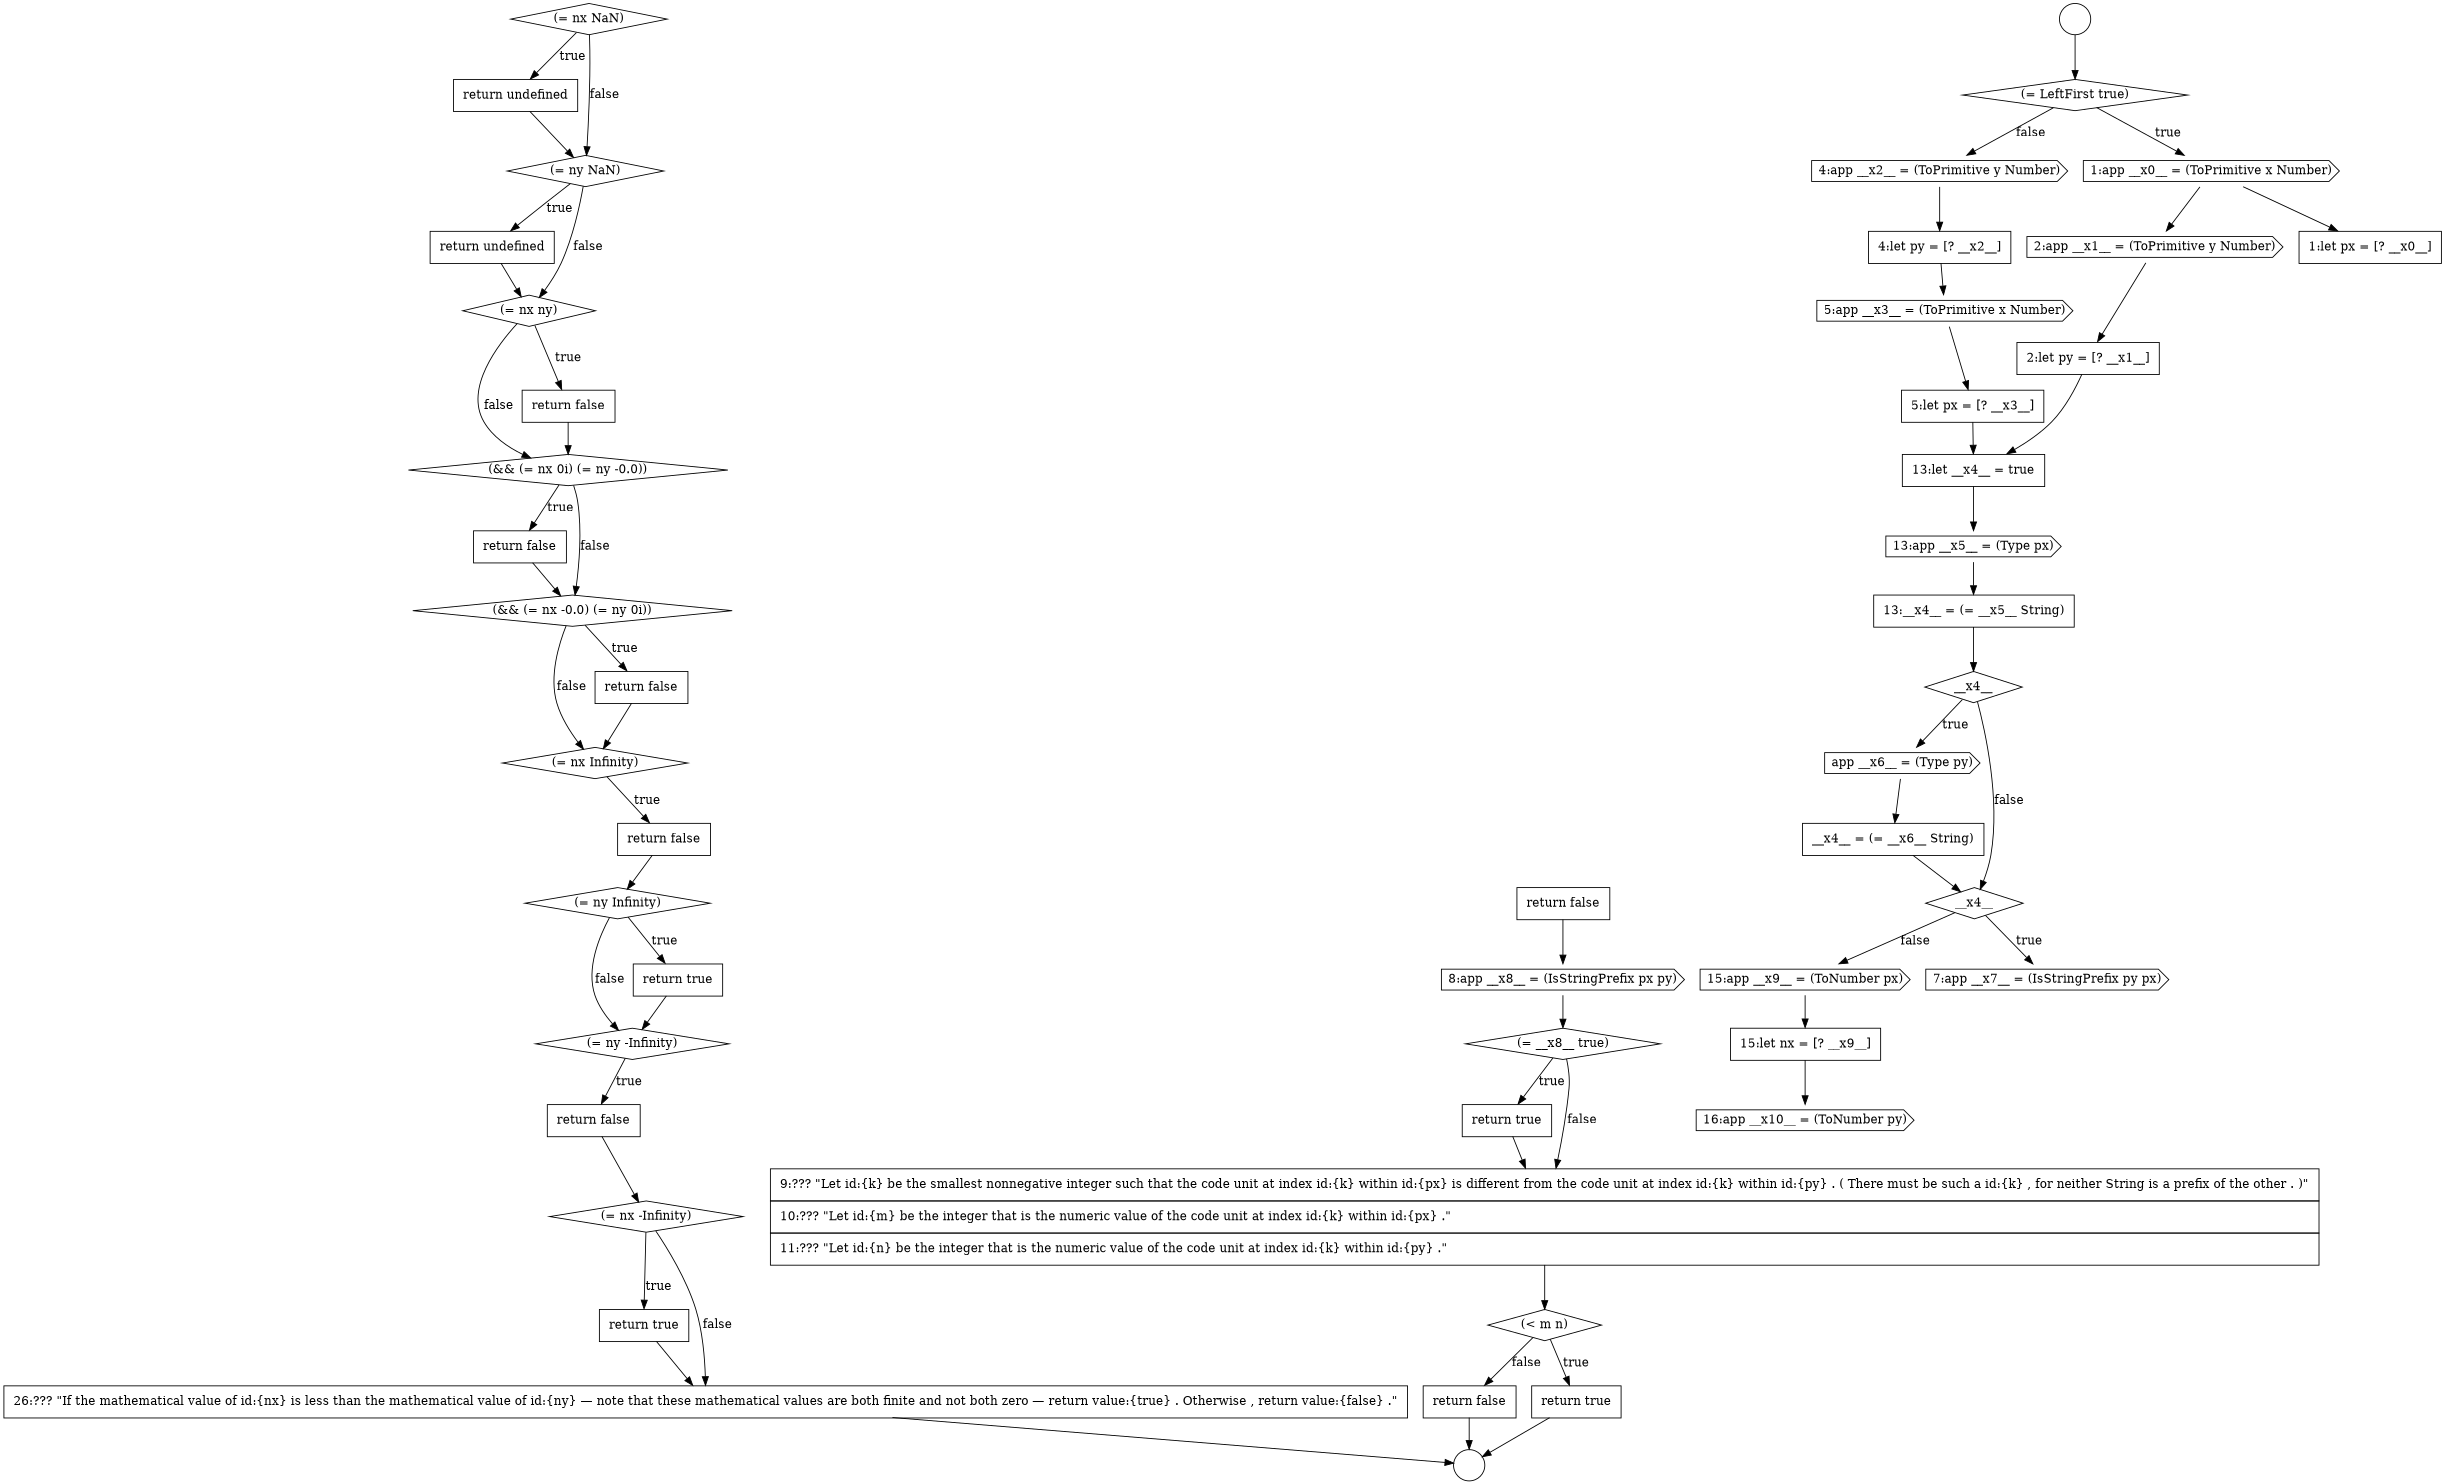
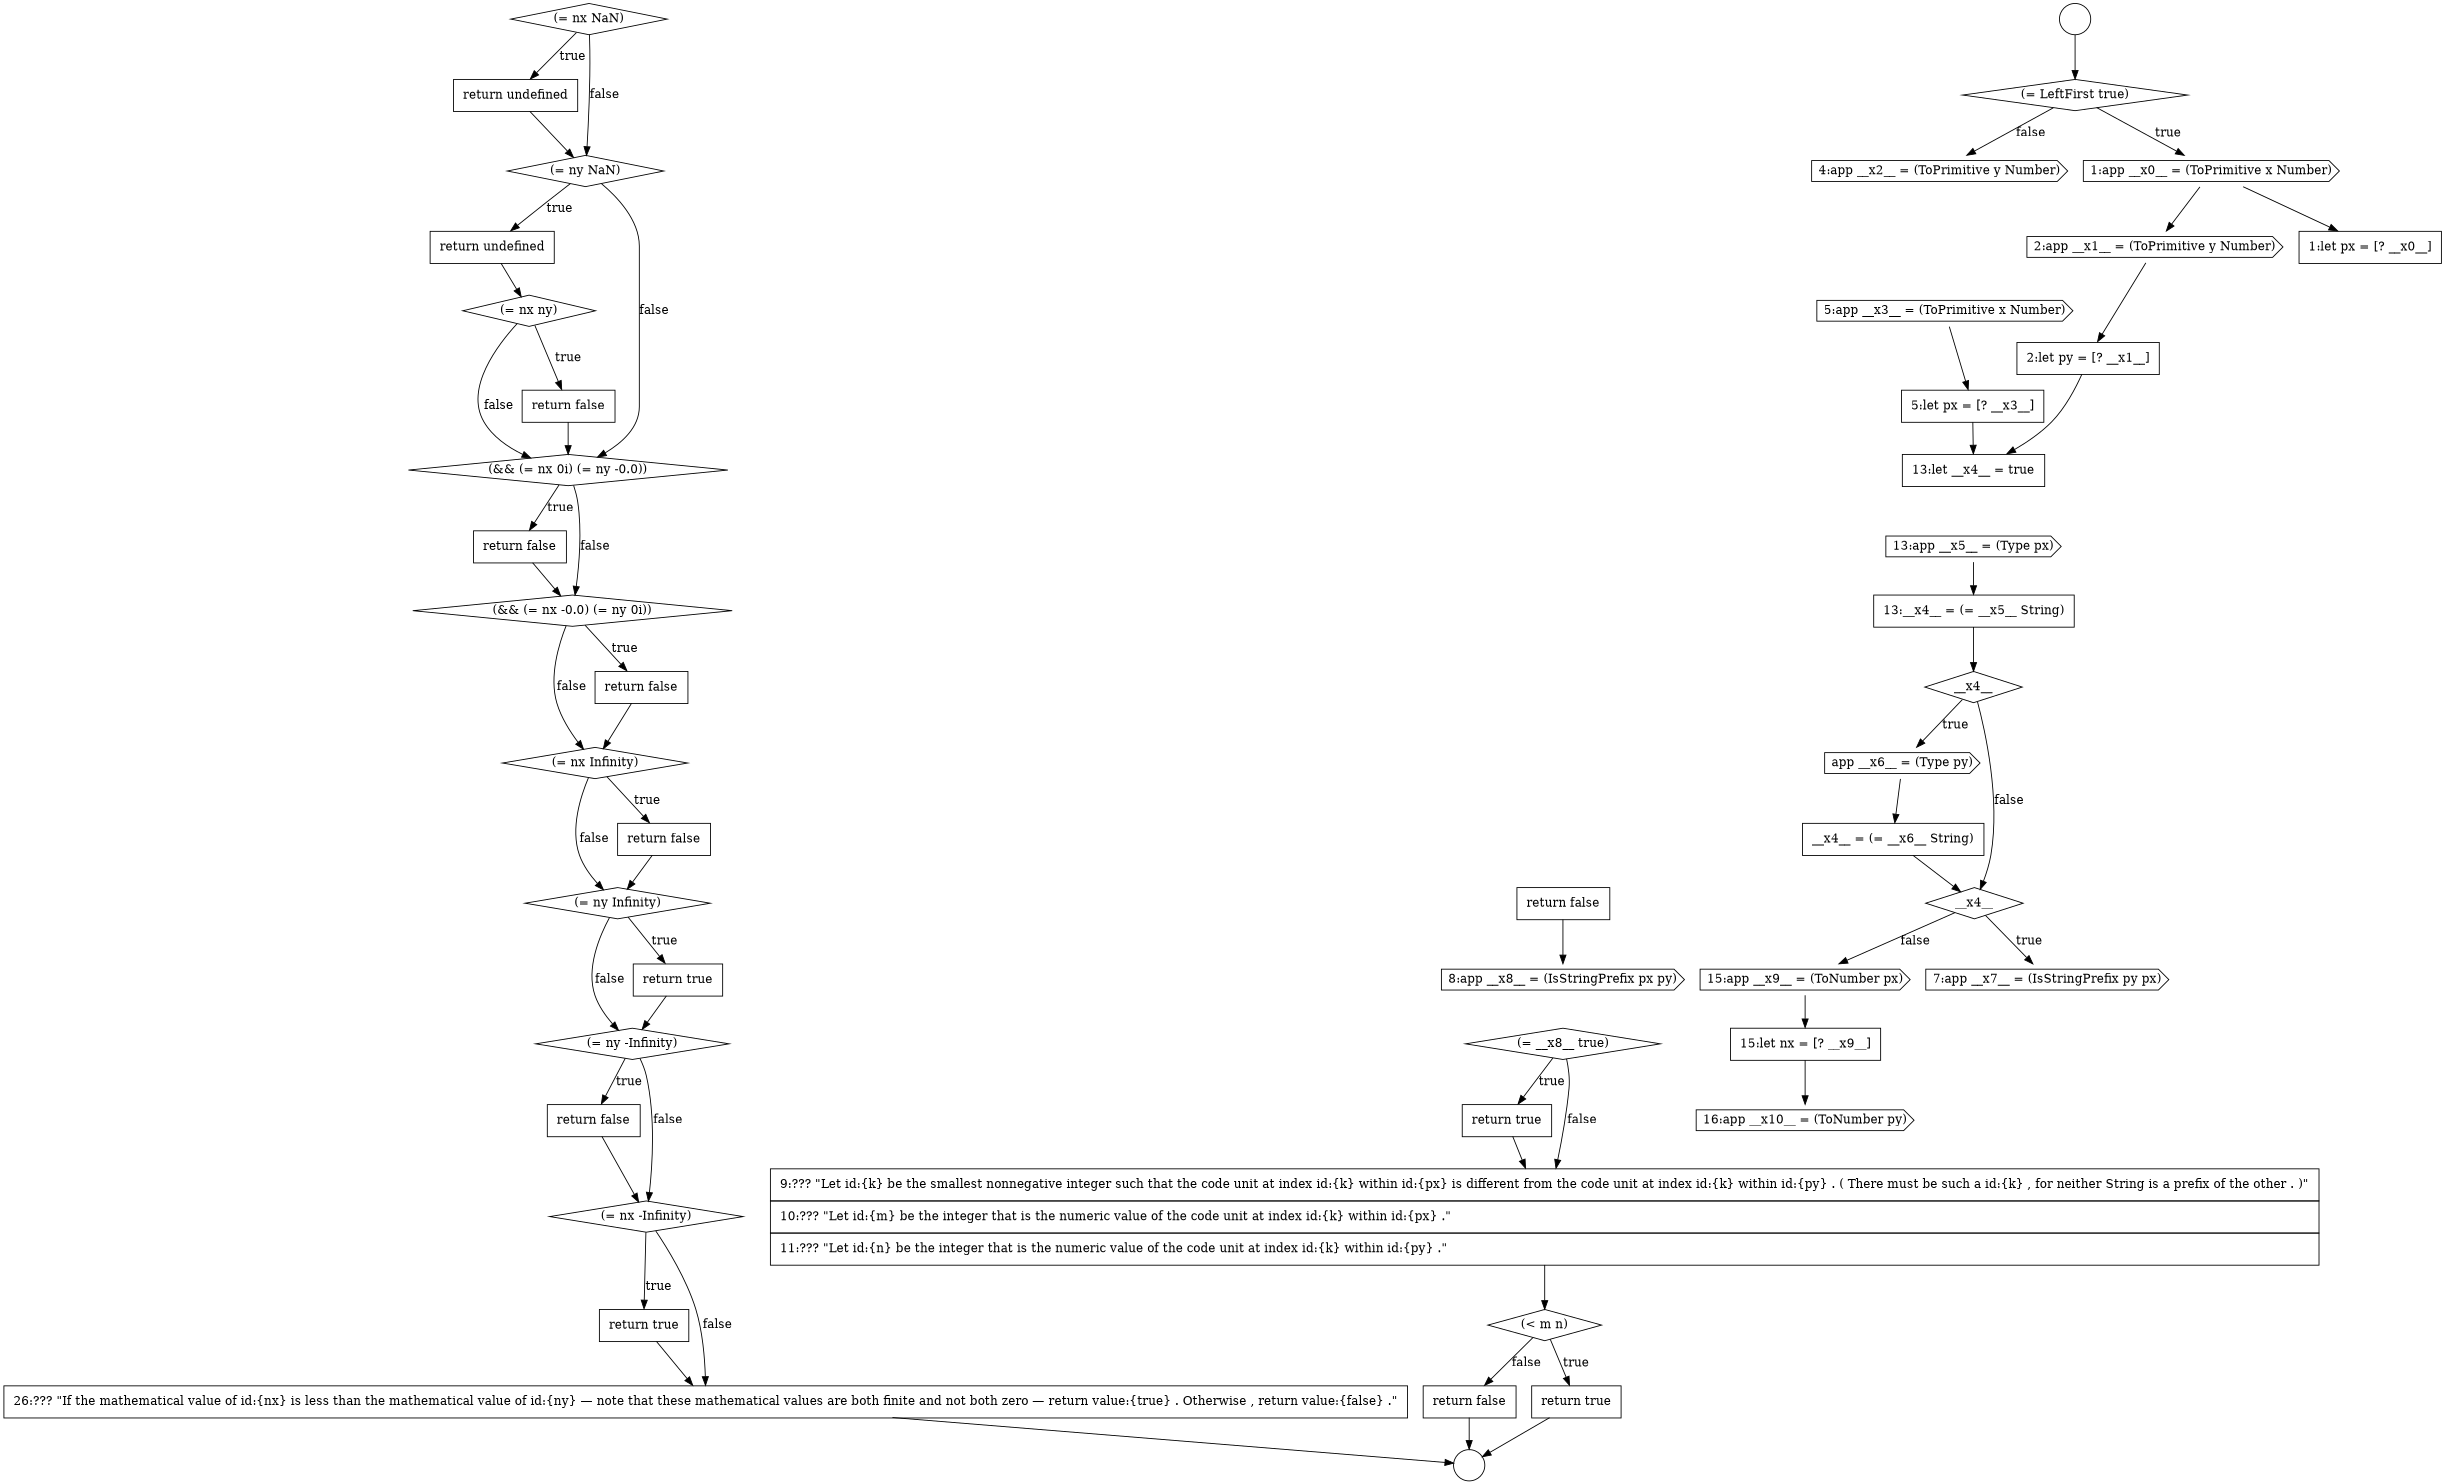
edge "(= ny NaN)" -> "(= nx ny)": now "(= ny NaN)" -> "(&& (= nx 0i) (= ny -0.0))"
node "4:let py = [? __x2__]": removed
edge "13:let __x4__ = true" -> "13:app __x5__ = (Type px)": removed
edge "(= nx Infinity)" -> "(= ny Infinity)": added, label "false"
edge "8:app __x8__ = (IsStringPrefix px py)" -> "(= __x8__ true)": removed
edge "(= ny -Infinity)" -> "(= nx -Infinity)": added, label "false"
